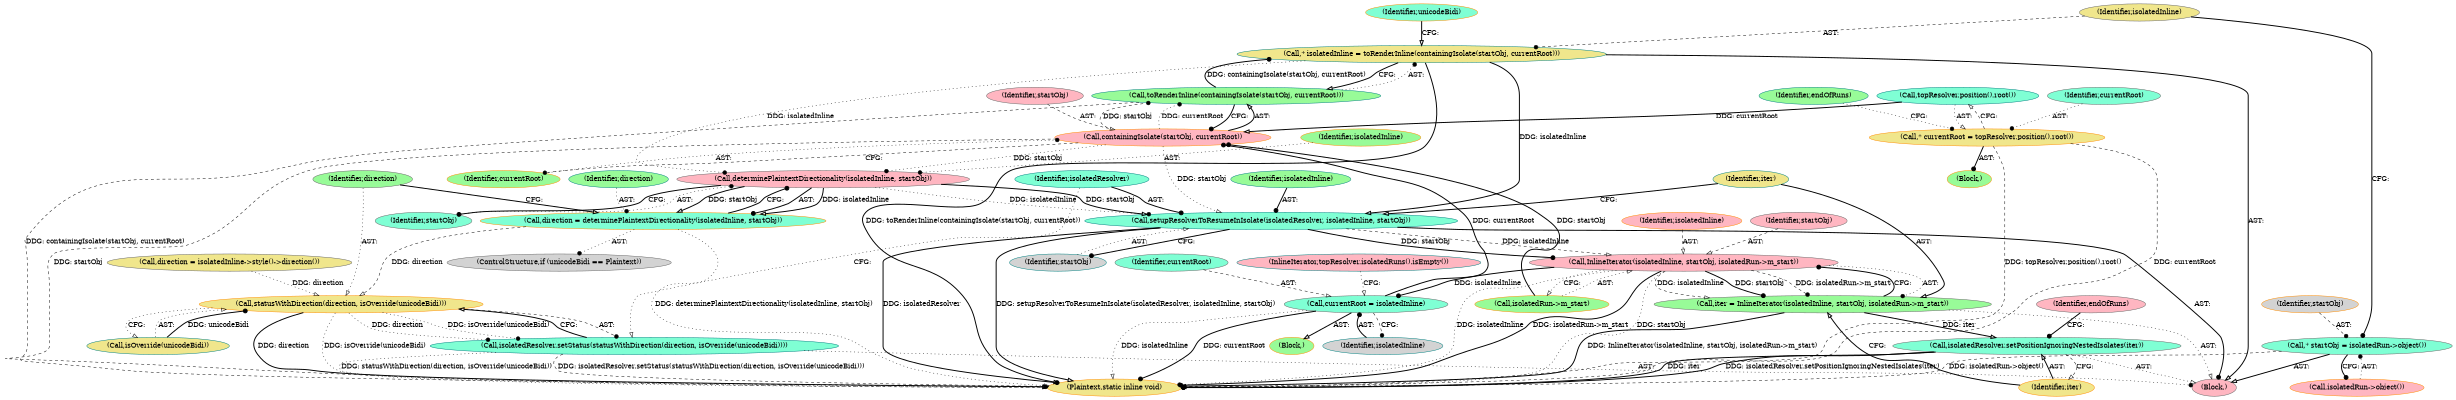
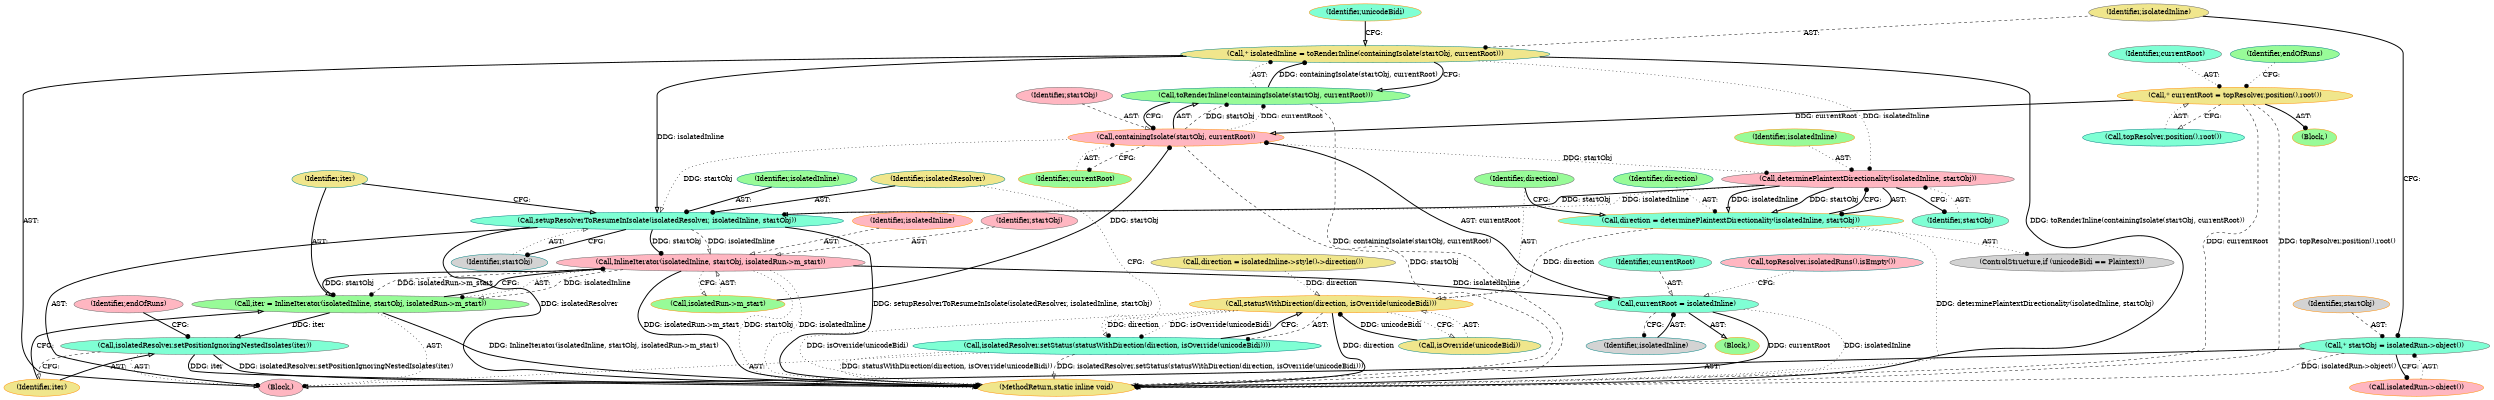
edge "(Call,topResolver.position().root())" -> "(Call,containingIsolate(startObj, currentRoot))": now "(Call,* currentRoot = topResolver.position().root())" -> "(Call,containingIsolate(startObj, currentRoot))"
node "(Identifier,isolatedResolver)": fillcolor aquamarine -> khaki
edge "(Call,currentRoot = isolatedInline)" -> "(Call,containingIsolate(startObj, currentRoot))": label "DDG: currentRoot" -> "AST: currentRoot"
node "(InlineIterator,topResolver.isolatedRuns().isEmpty())": label "(InlineIterator,topResolver.isolatedRuns().isEmpty())" -> "(Call,topResolver.isolatedRuns().isEmpty())"
node "(Plaintext,static inline void)": label "(Plaintext,static inline void)" -> "(MethodReturn,static inline void)"
